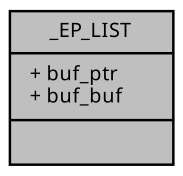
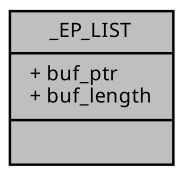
node "_EP_LIST": text "+ buf_buf" -> "+ buf_length"
